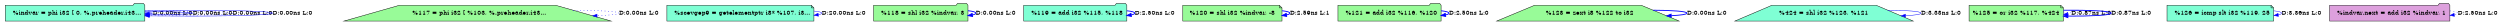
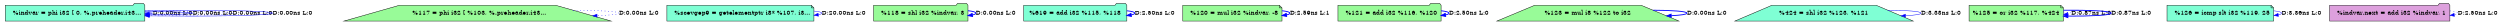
node "%119 = add i32 %115, %118": label "%119 = add i32 %115, %118" -> "%619 = add i32 %115, %118"
node "%120 = shl i32 %indvar, -8": label "%120 = shl i32 %indvar, -8" -> "%120 = mul i32 %indvar, -8"
node "%123 = zext i8 %122 to i32": label "%123 = zext i8 %122 to i32" -> "%123 = mul i8 %122 to i32"
